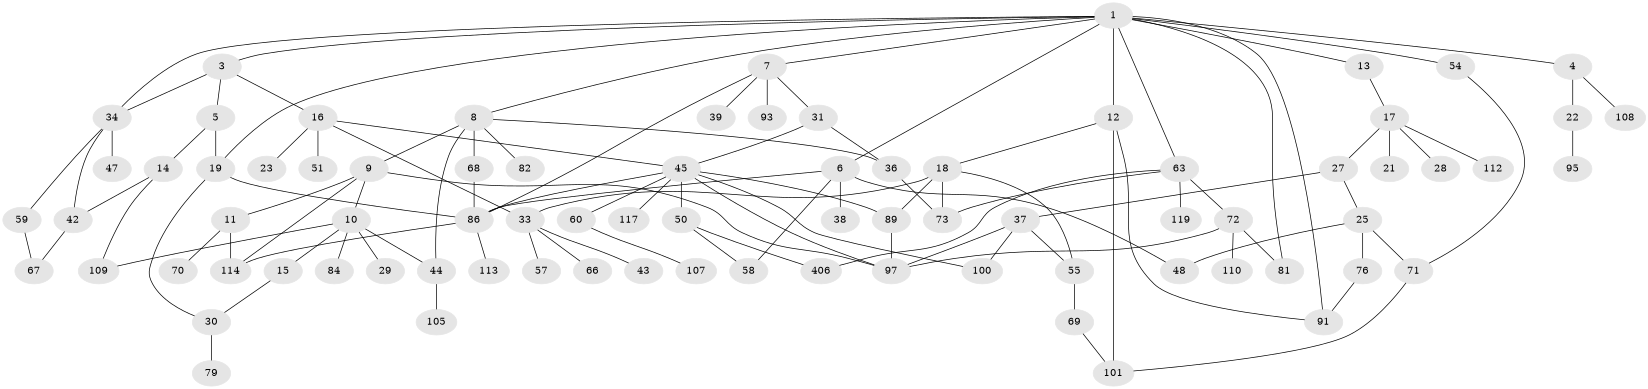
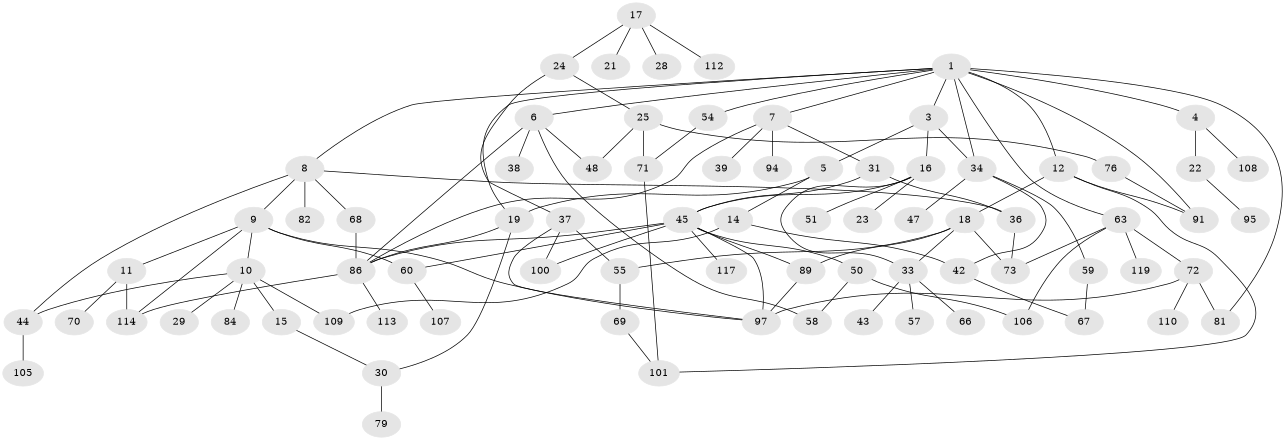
node "13": removed
node "93": label "93" -> "94"
node "27": label "27" -> "24"
edge "9" -- "60": added
node "406": label "406" -> "106"
